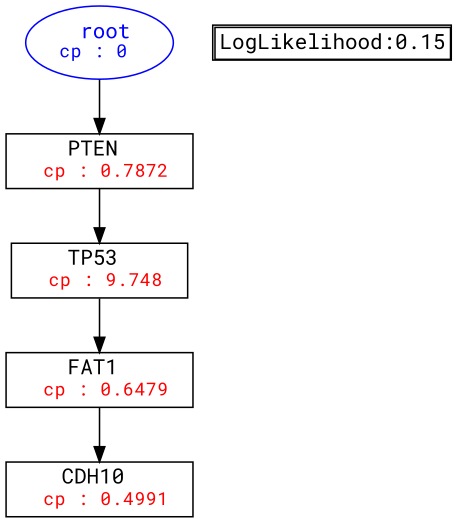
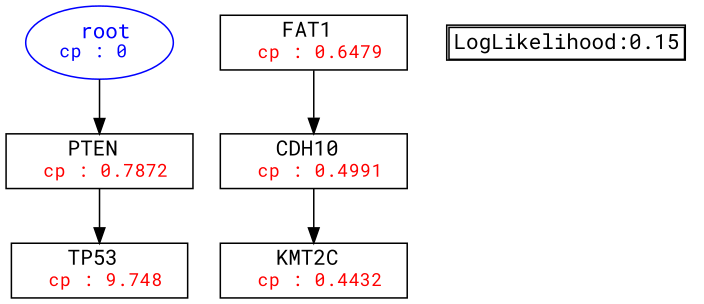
node "KMT2C": added
edge "TP53" -> "FAT1": removed
